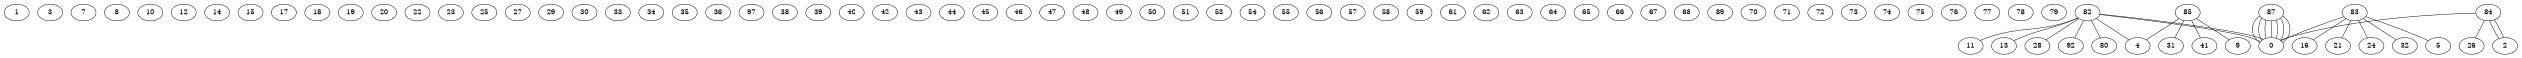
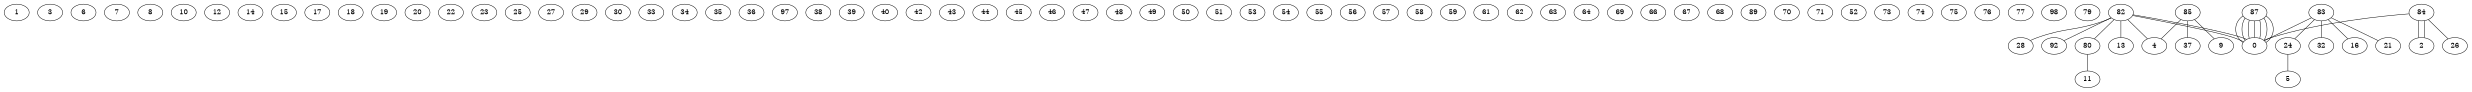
node "6": added
node "65": label "65" -> "69"
node "72": label "72" -> "52"
node "78": label "78" -> "98"
edge "83" -- "5": now "24" -- "5"
edge "82" -- "11": now "80" -- "11"
node "31": label "31" -> "37"
node "41": removed
